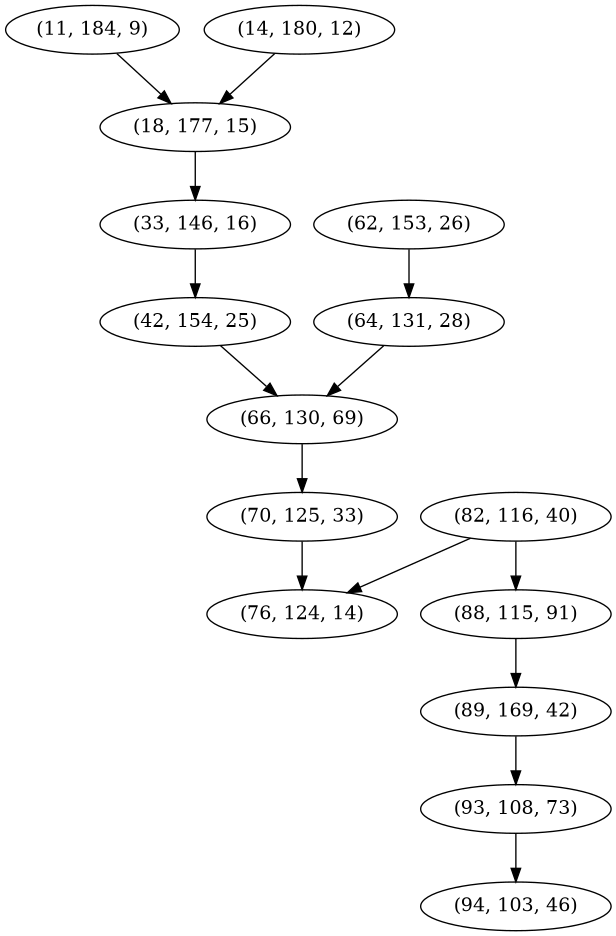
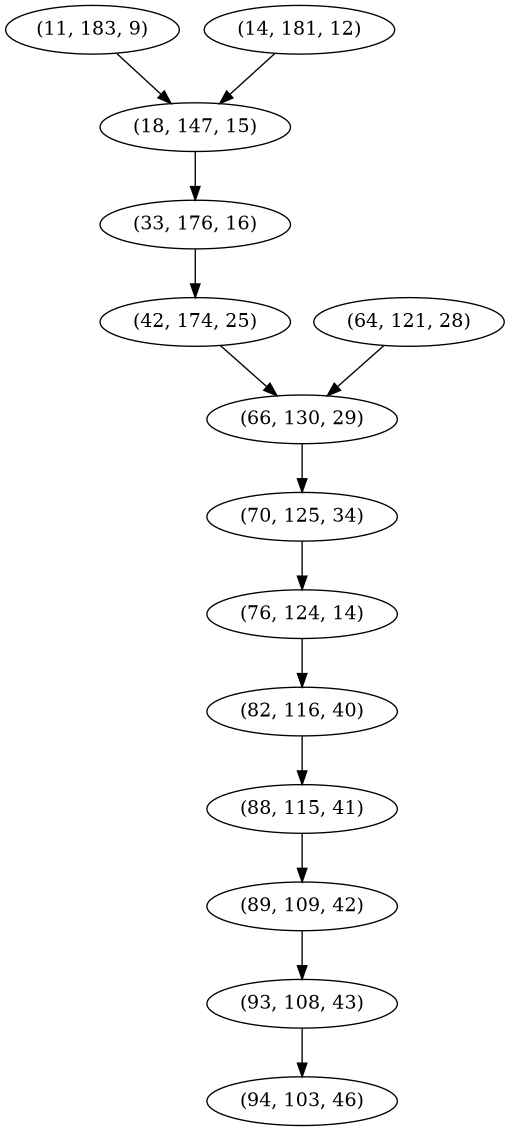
node "(11, 184, 9)": label "(11, 184, 9)" -> "(11, 183, 9)"
node "(14, 180, 12)": label "(14, 180, 12)" -> "(14, 181, 12)"
node "(18, 177, 15)": label "(18, 177, 15)" -> "(18, 147, 15)"
node "(33, 146, 16)": label "(33, 146, 16)" -> "(33, 176, 16)"
node "(62, 153, 26)": removed
node "(42, 154, 25)": label "(42, 154, 25)" -> "(42, 174, 25)"
node "(64, 131, 28)": label "(64, 131, 28)" -> "(64, 121, 28)"
node "(66, 130, 69)": label "(66, 130, 69)" -> "(66, 130, 29)"
node "(70, 125, 33)": label "(70, 125, 33)" -> "(70, 125, 34)"
edge "(82, 116, 40)" -> "(76, 124, 14)": reversed
node "(88, 115, 91)": label "(88, 115, 91)" -> "(88, 115, 41)"
node "(89, 169, 42)": label "(89, 169, 42)" -> "(89, 109, 42)"
node "(93, 108, 73)": label "(93, 108, 73)" -> "(93, 108, 43)"
